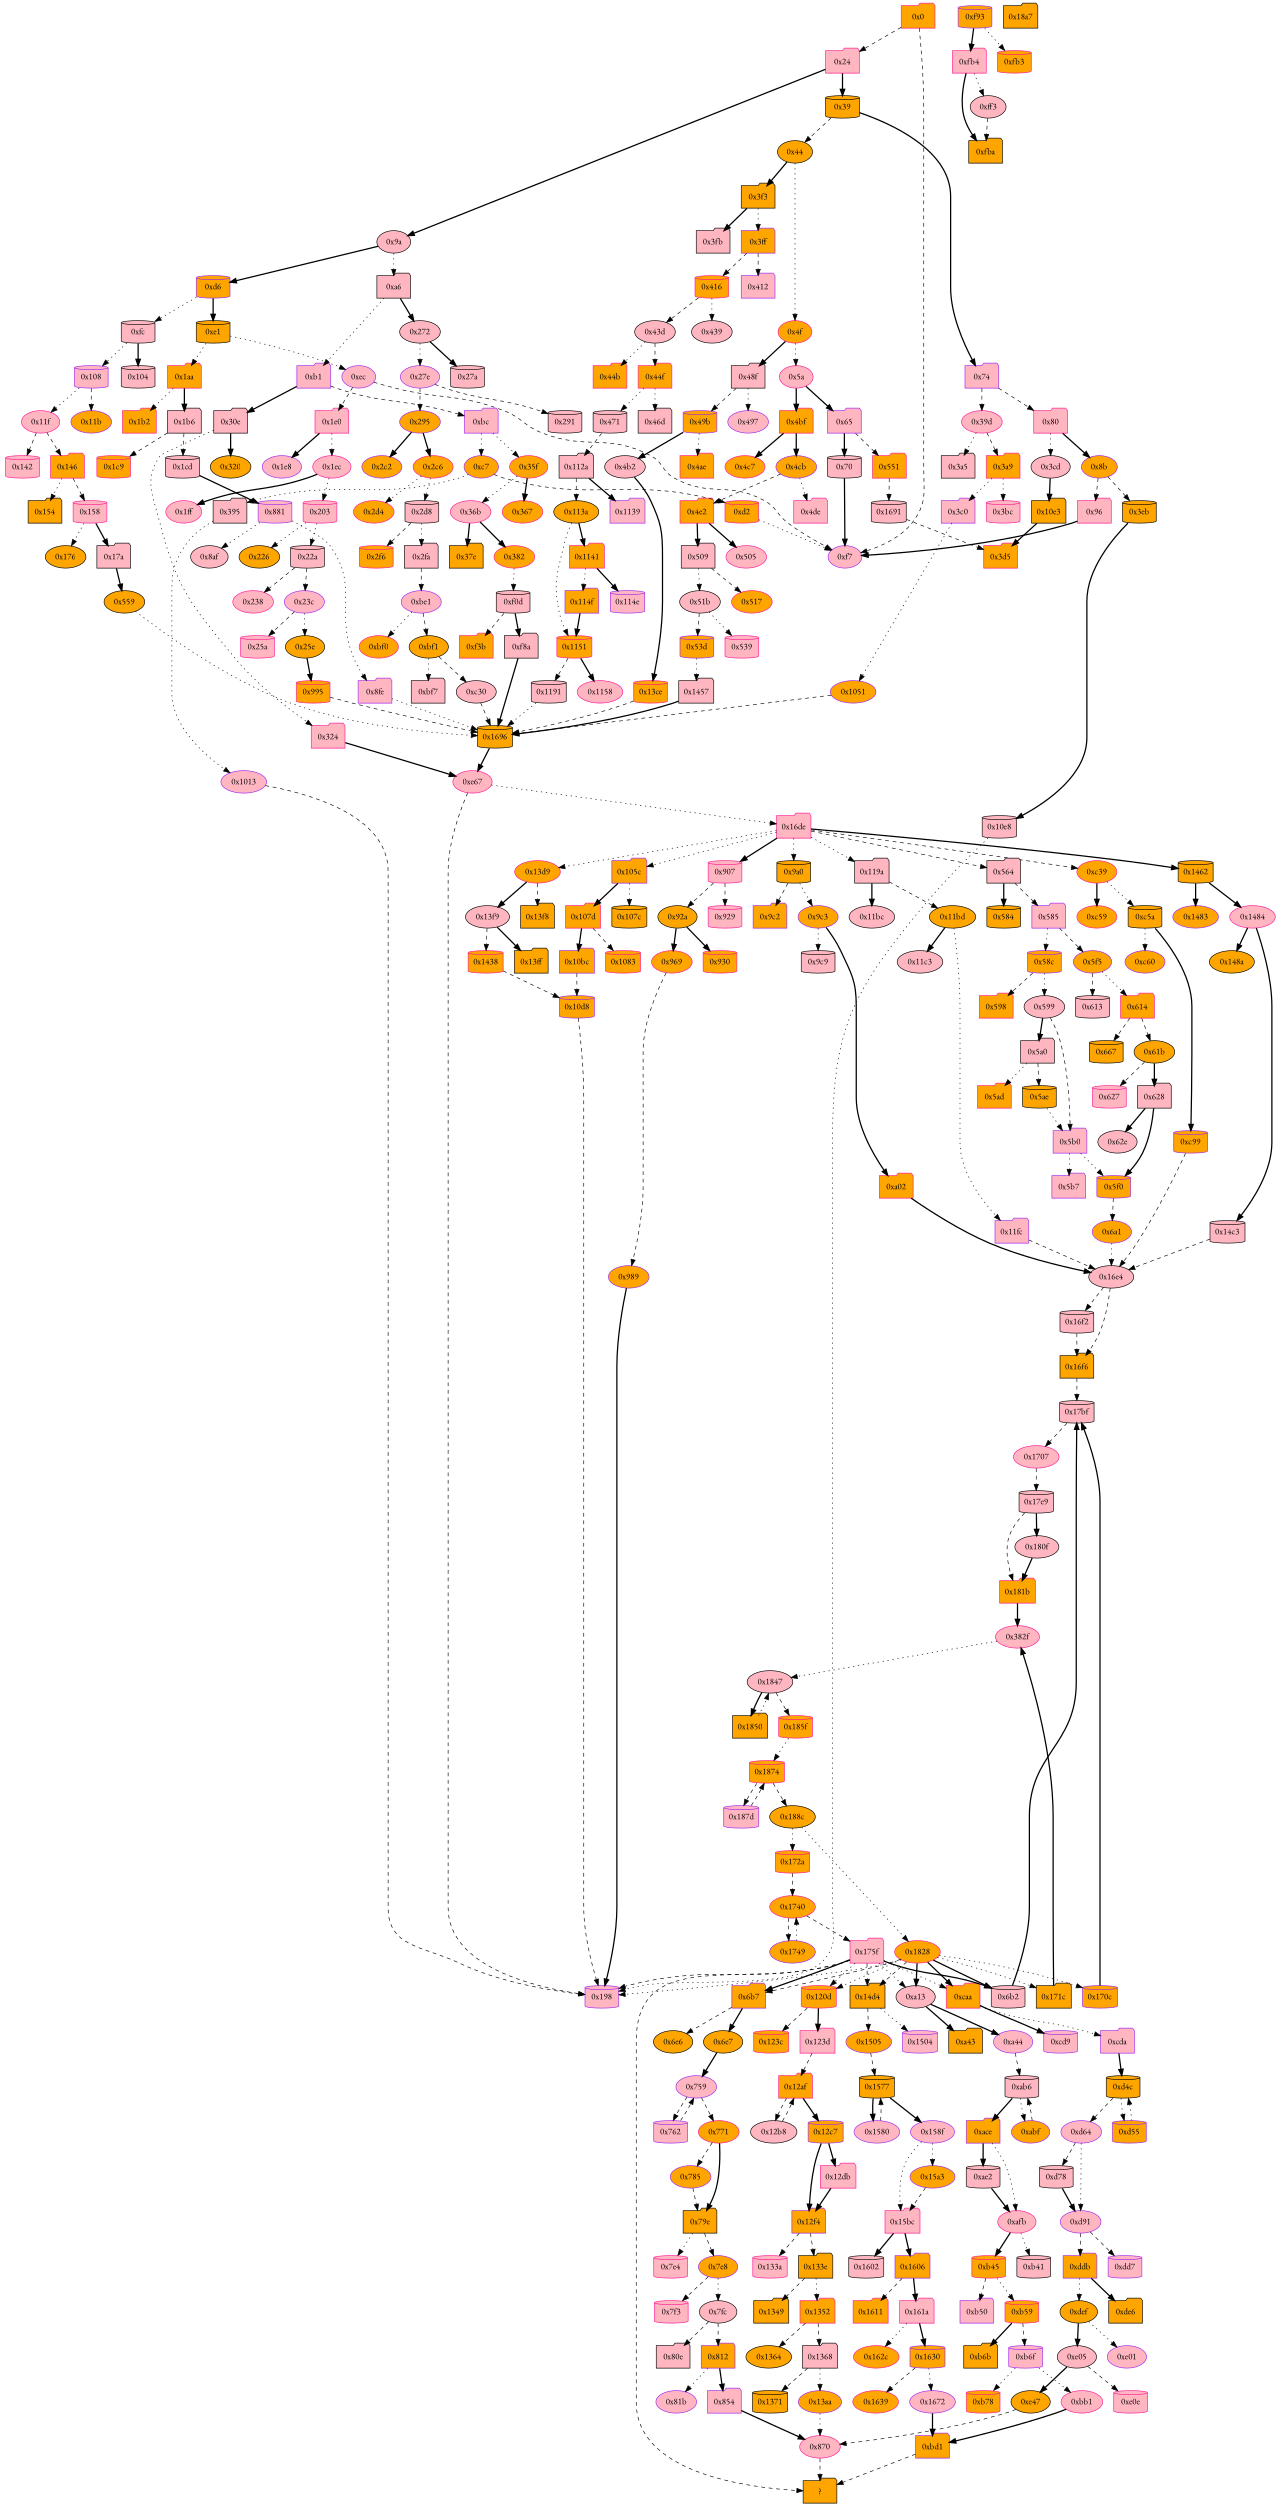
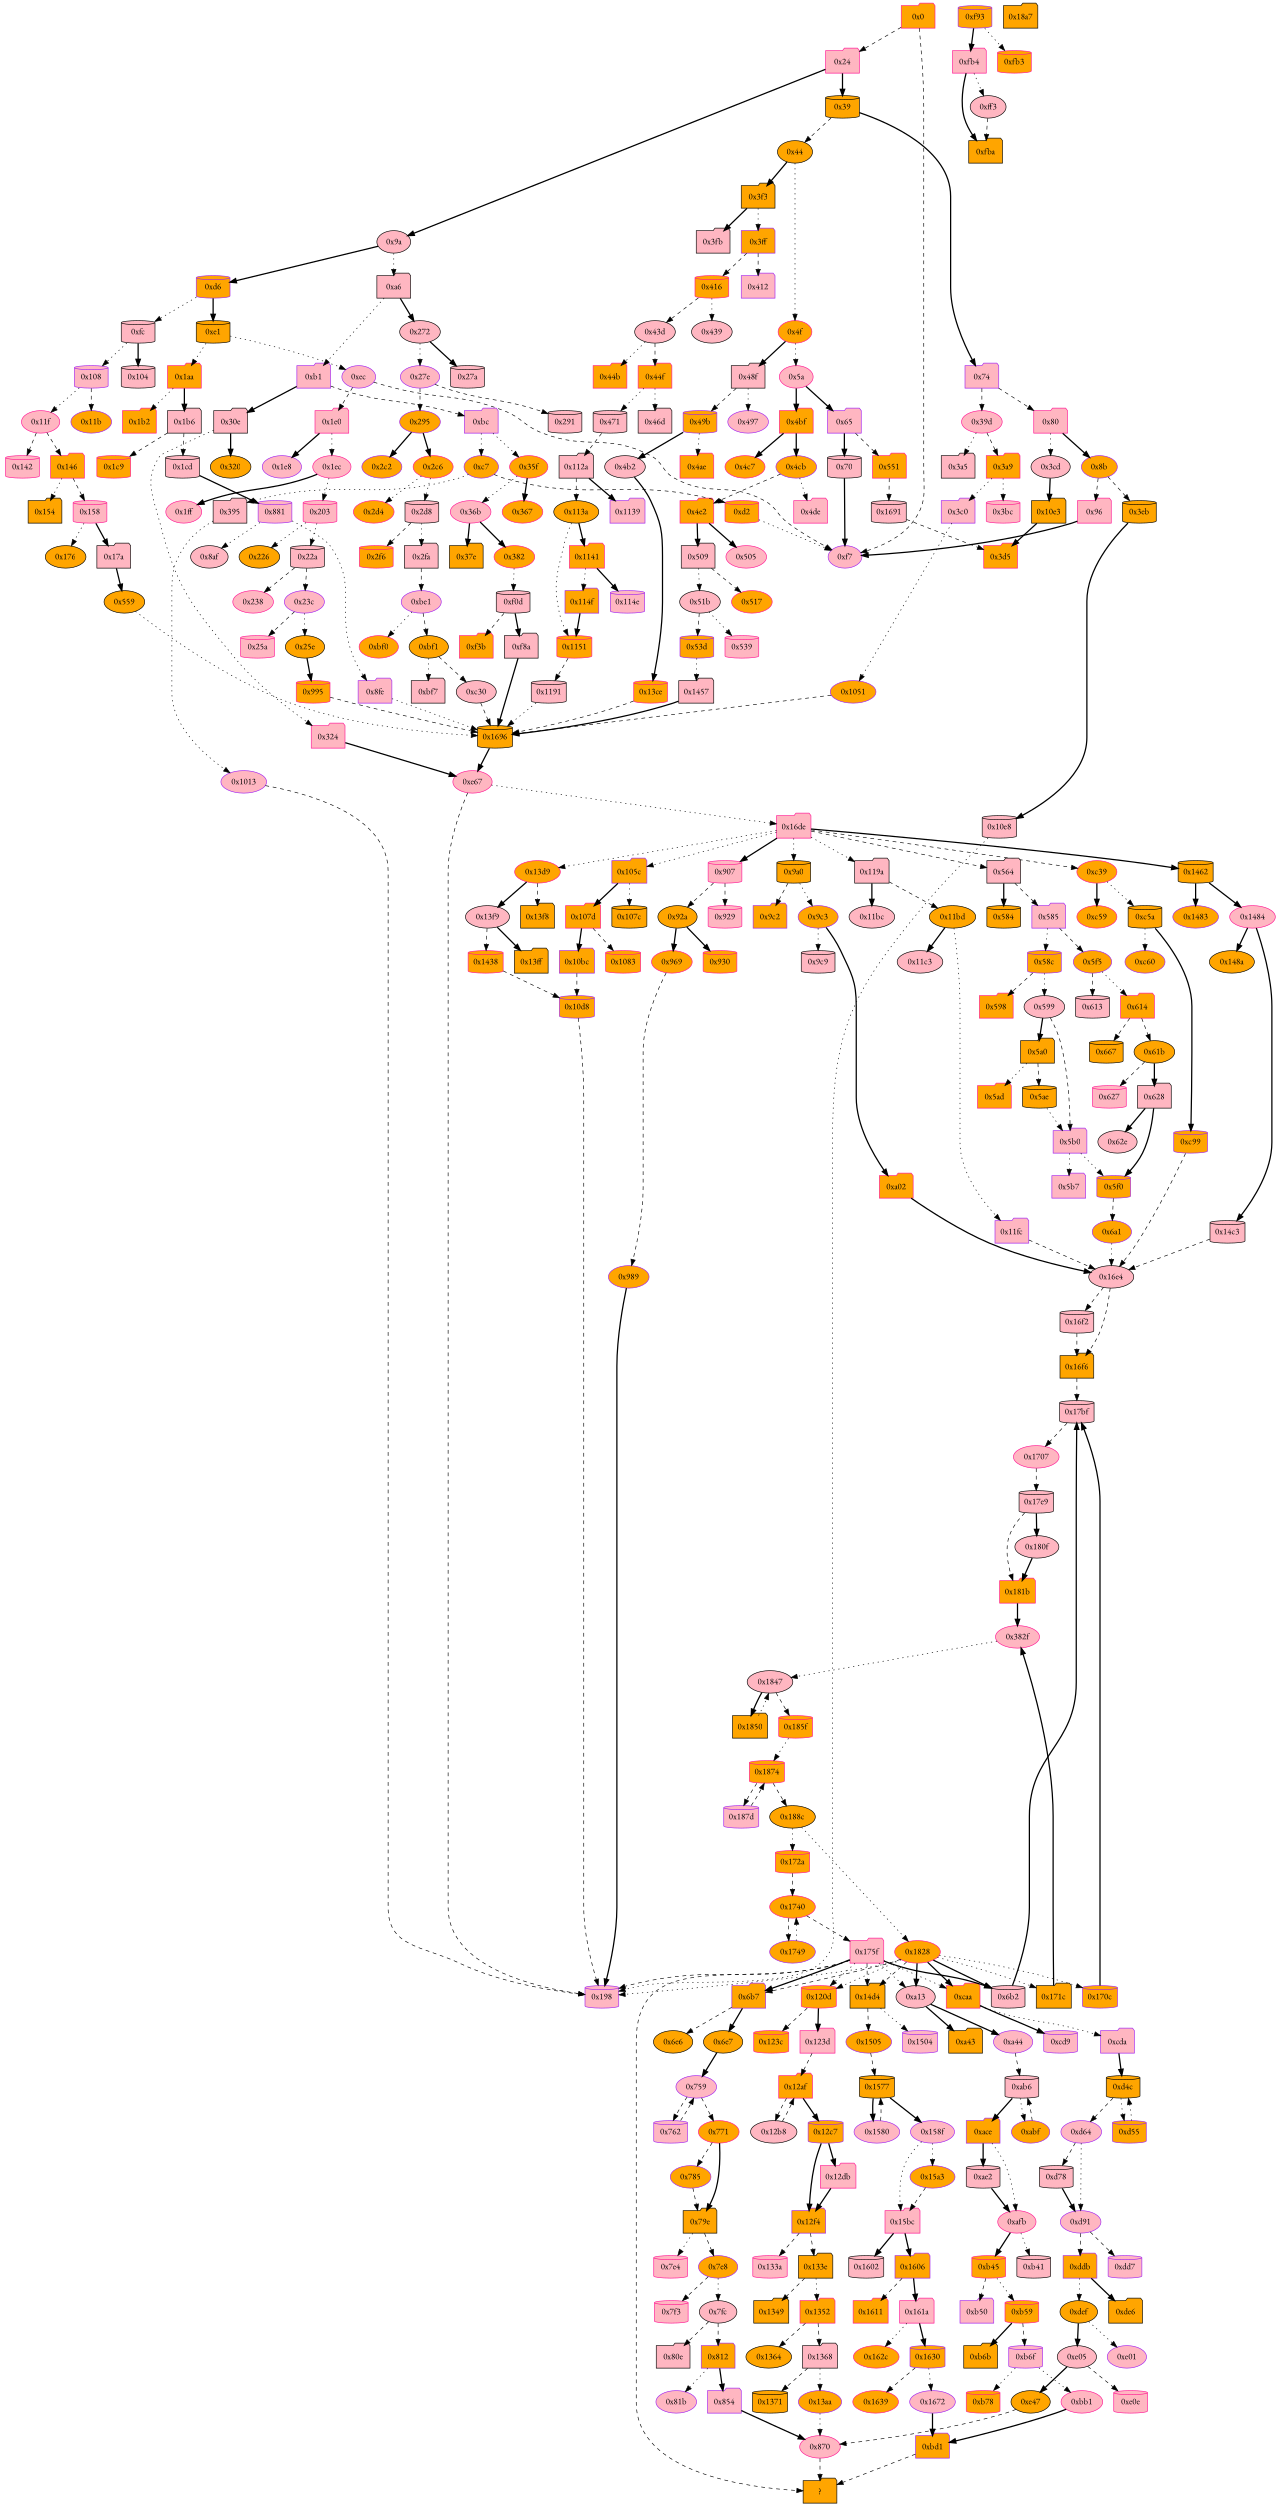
node "0x1158": removed
node "0x5a0": fillcolor lightpink -> orange
